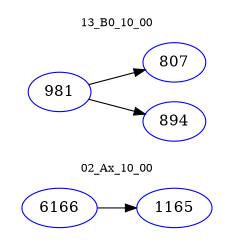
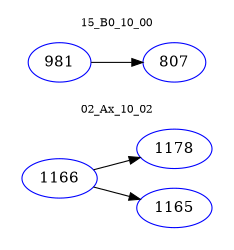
cluster "13_B0_10_00": label "13_B0_10_00" -> "15_B0_10_00"
node "894": removed
node "1178": added
cluster "02_Ax_10_00": label "02_Ax_10_00" -> "02_Ax_10_02"
node "6166": label "6166" -> "1166"
